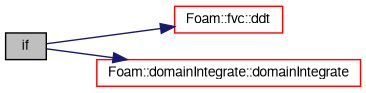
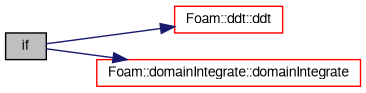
node "Foam::fvc::ddt": label "Foam::fvc::ddt" -> "Foam::ddt::ddt"
